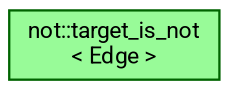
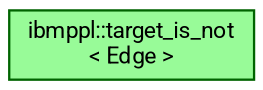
node "not::target_is_not < Edge >": label "not::target_is_not < Edge >" -> "ibmppl::target_is_not < Edge >"
